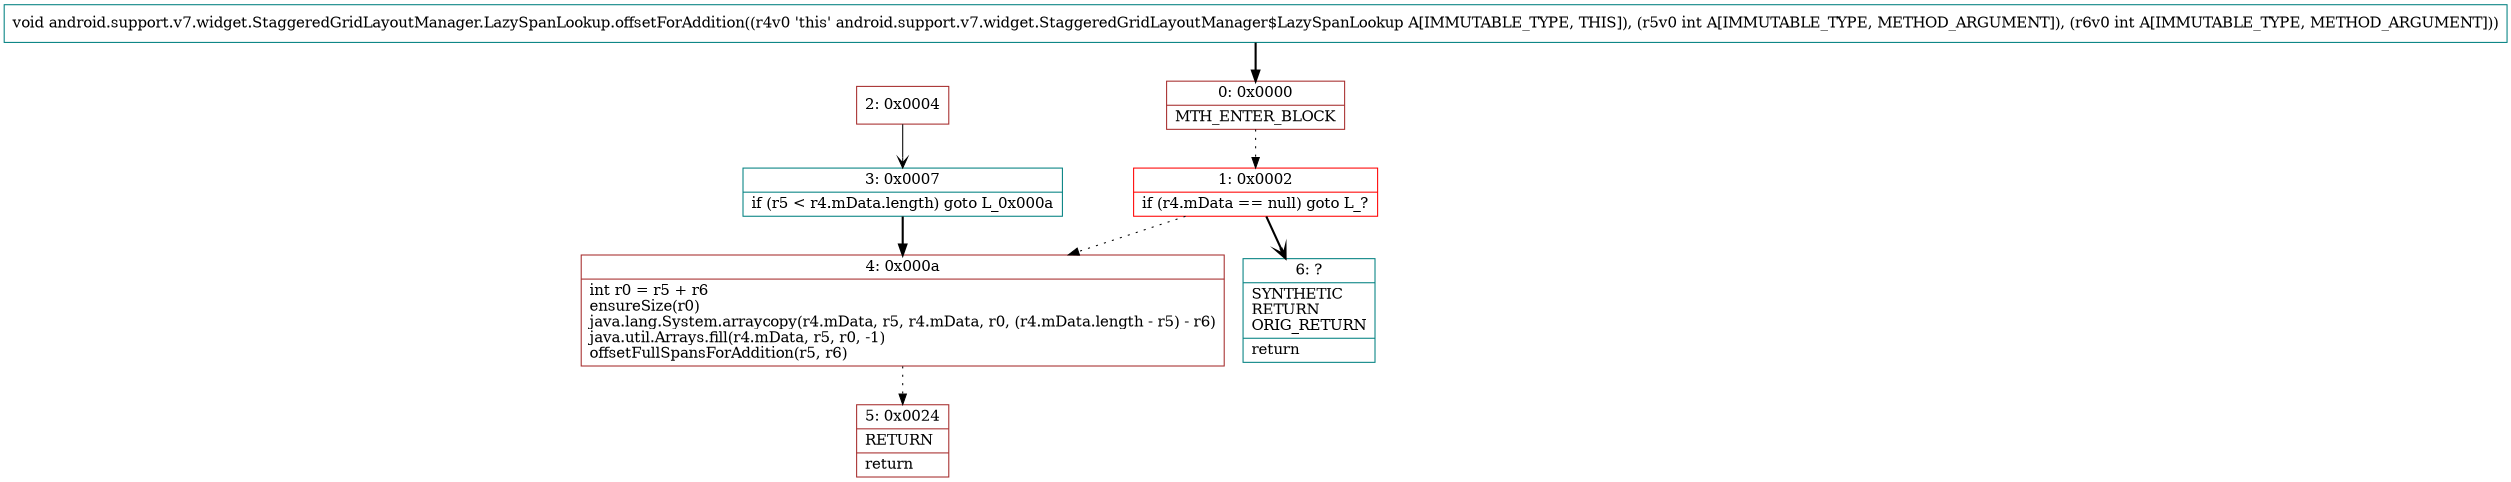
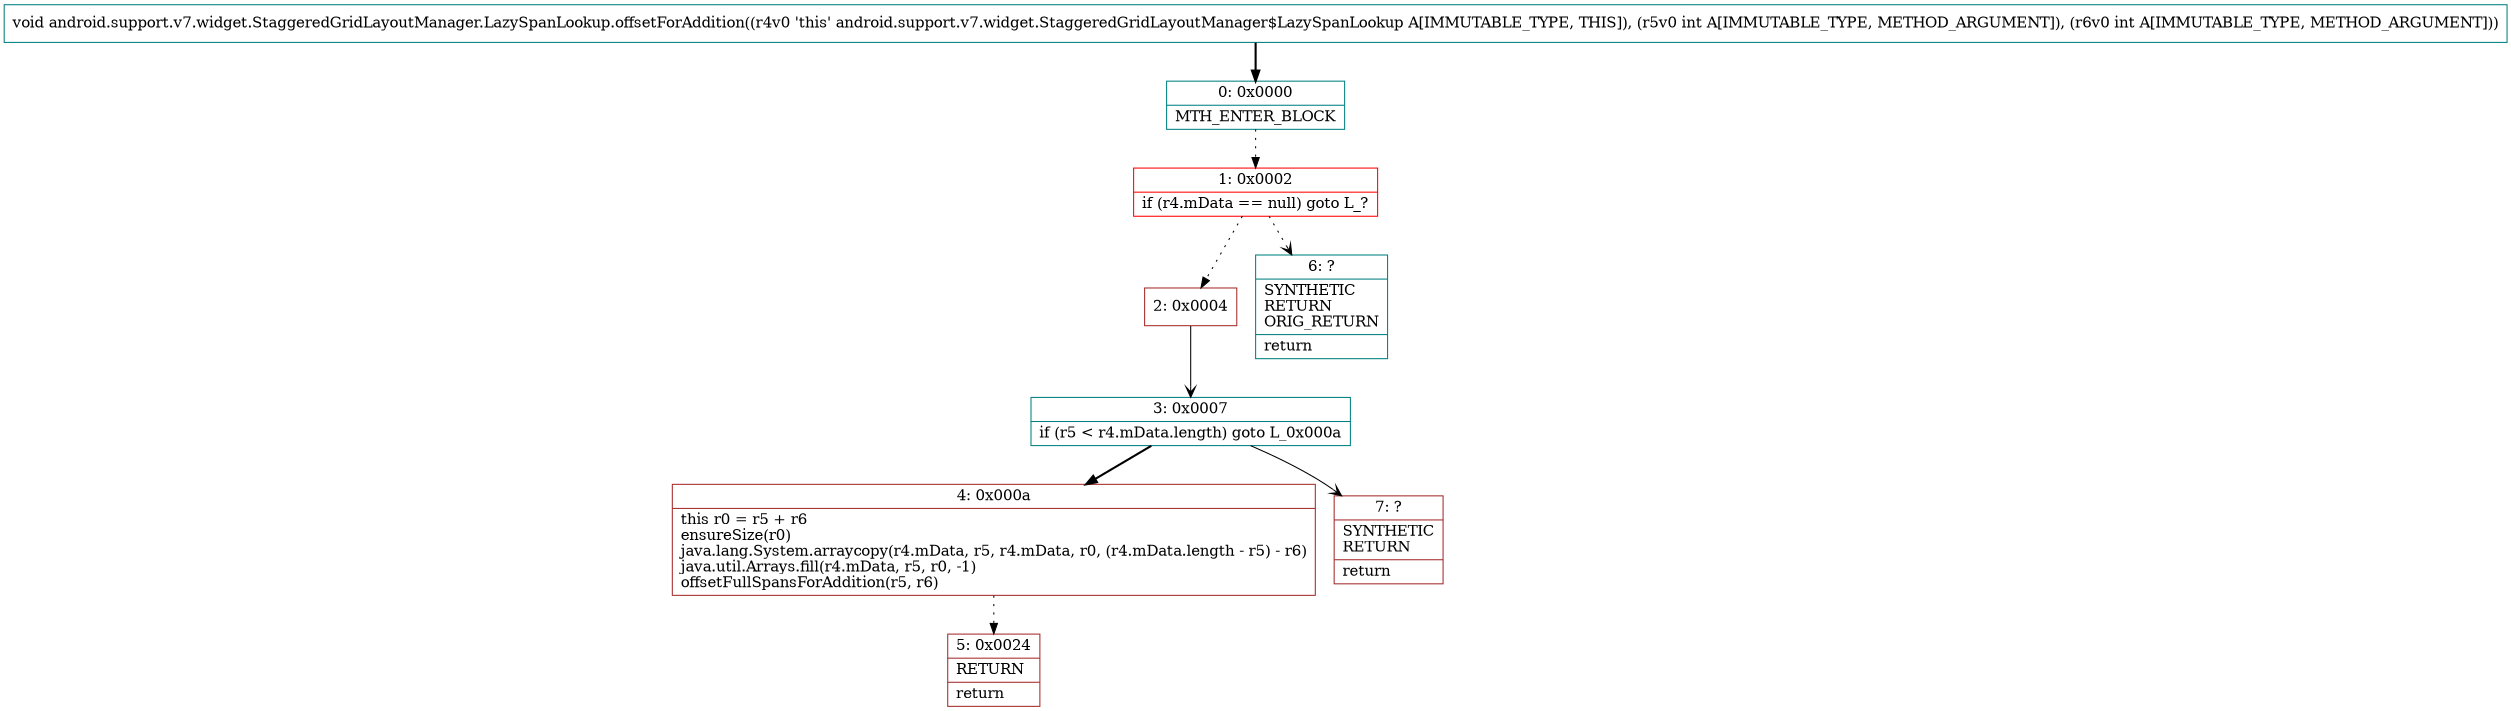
node "0: 0x0000": color brown -> teal
edge "1: 0x0002" -> "6: ?": style bold -> dotted
edge "1: 0x0002" -> "4: 0x000a": now "1: 0x0002" -> "2: 0x0004"
node "4: 0x000a": text "int r0 = r5 + r6" -> "this r0 = r5 + r6"
node "7: ?": added
